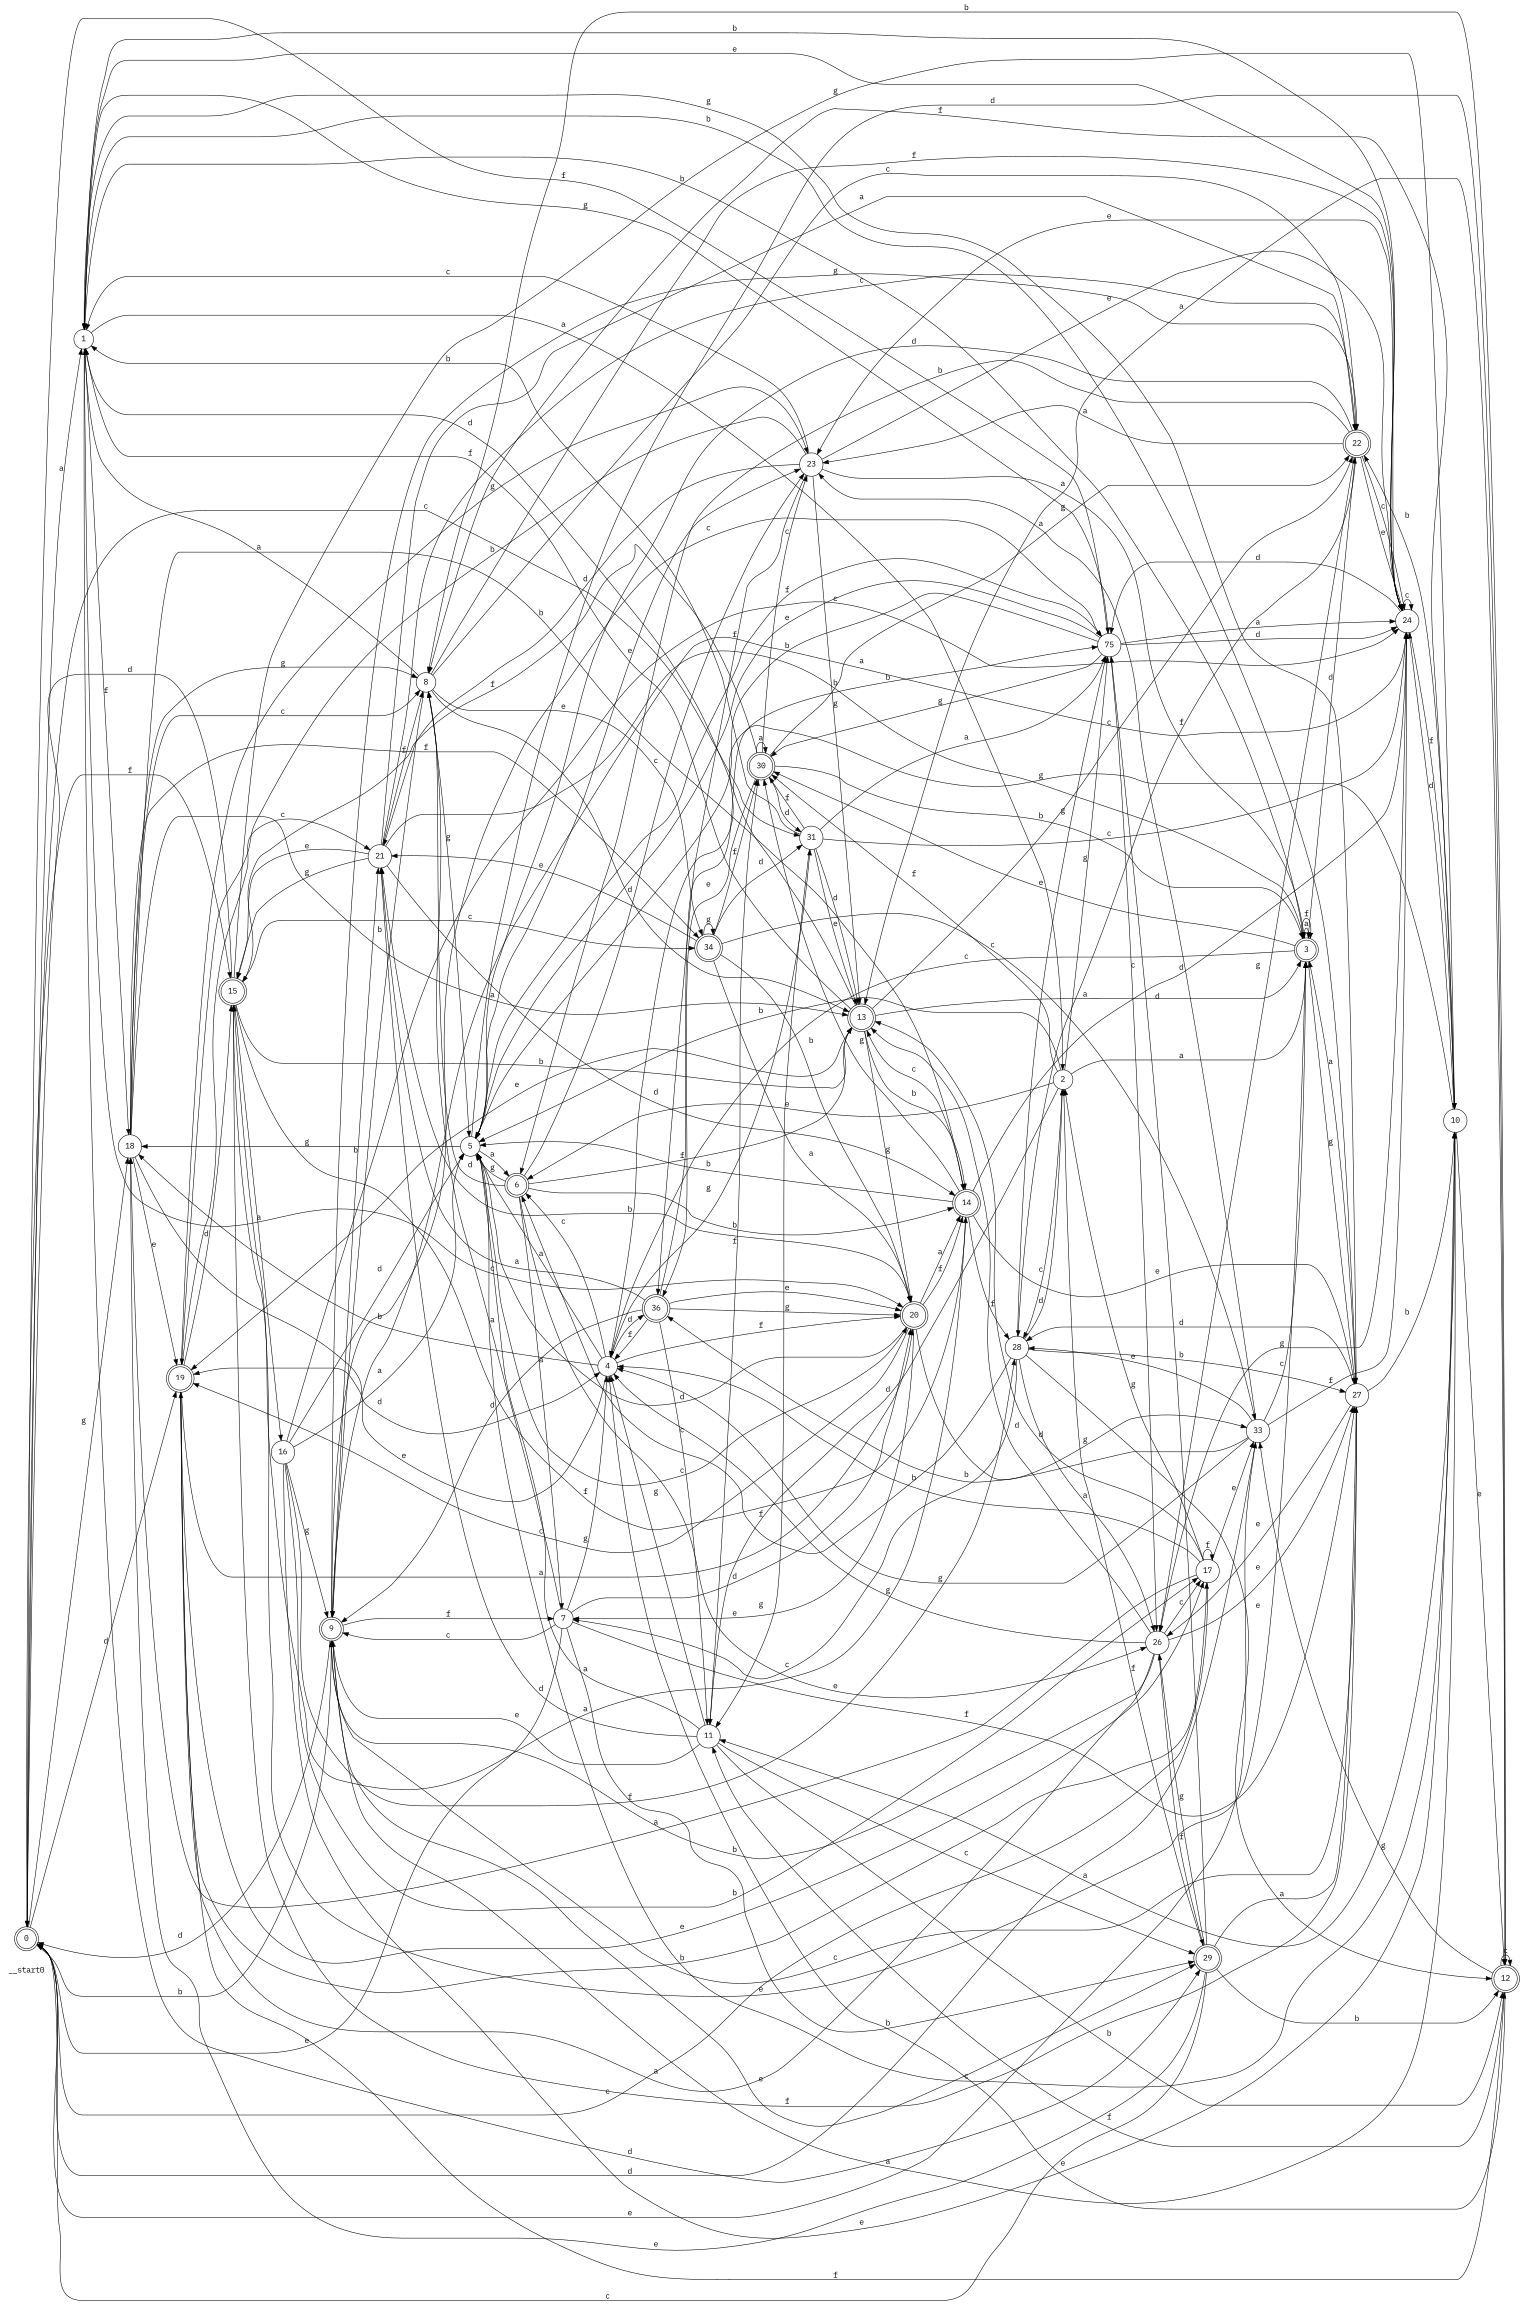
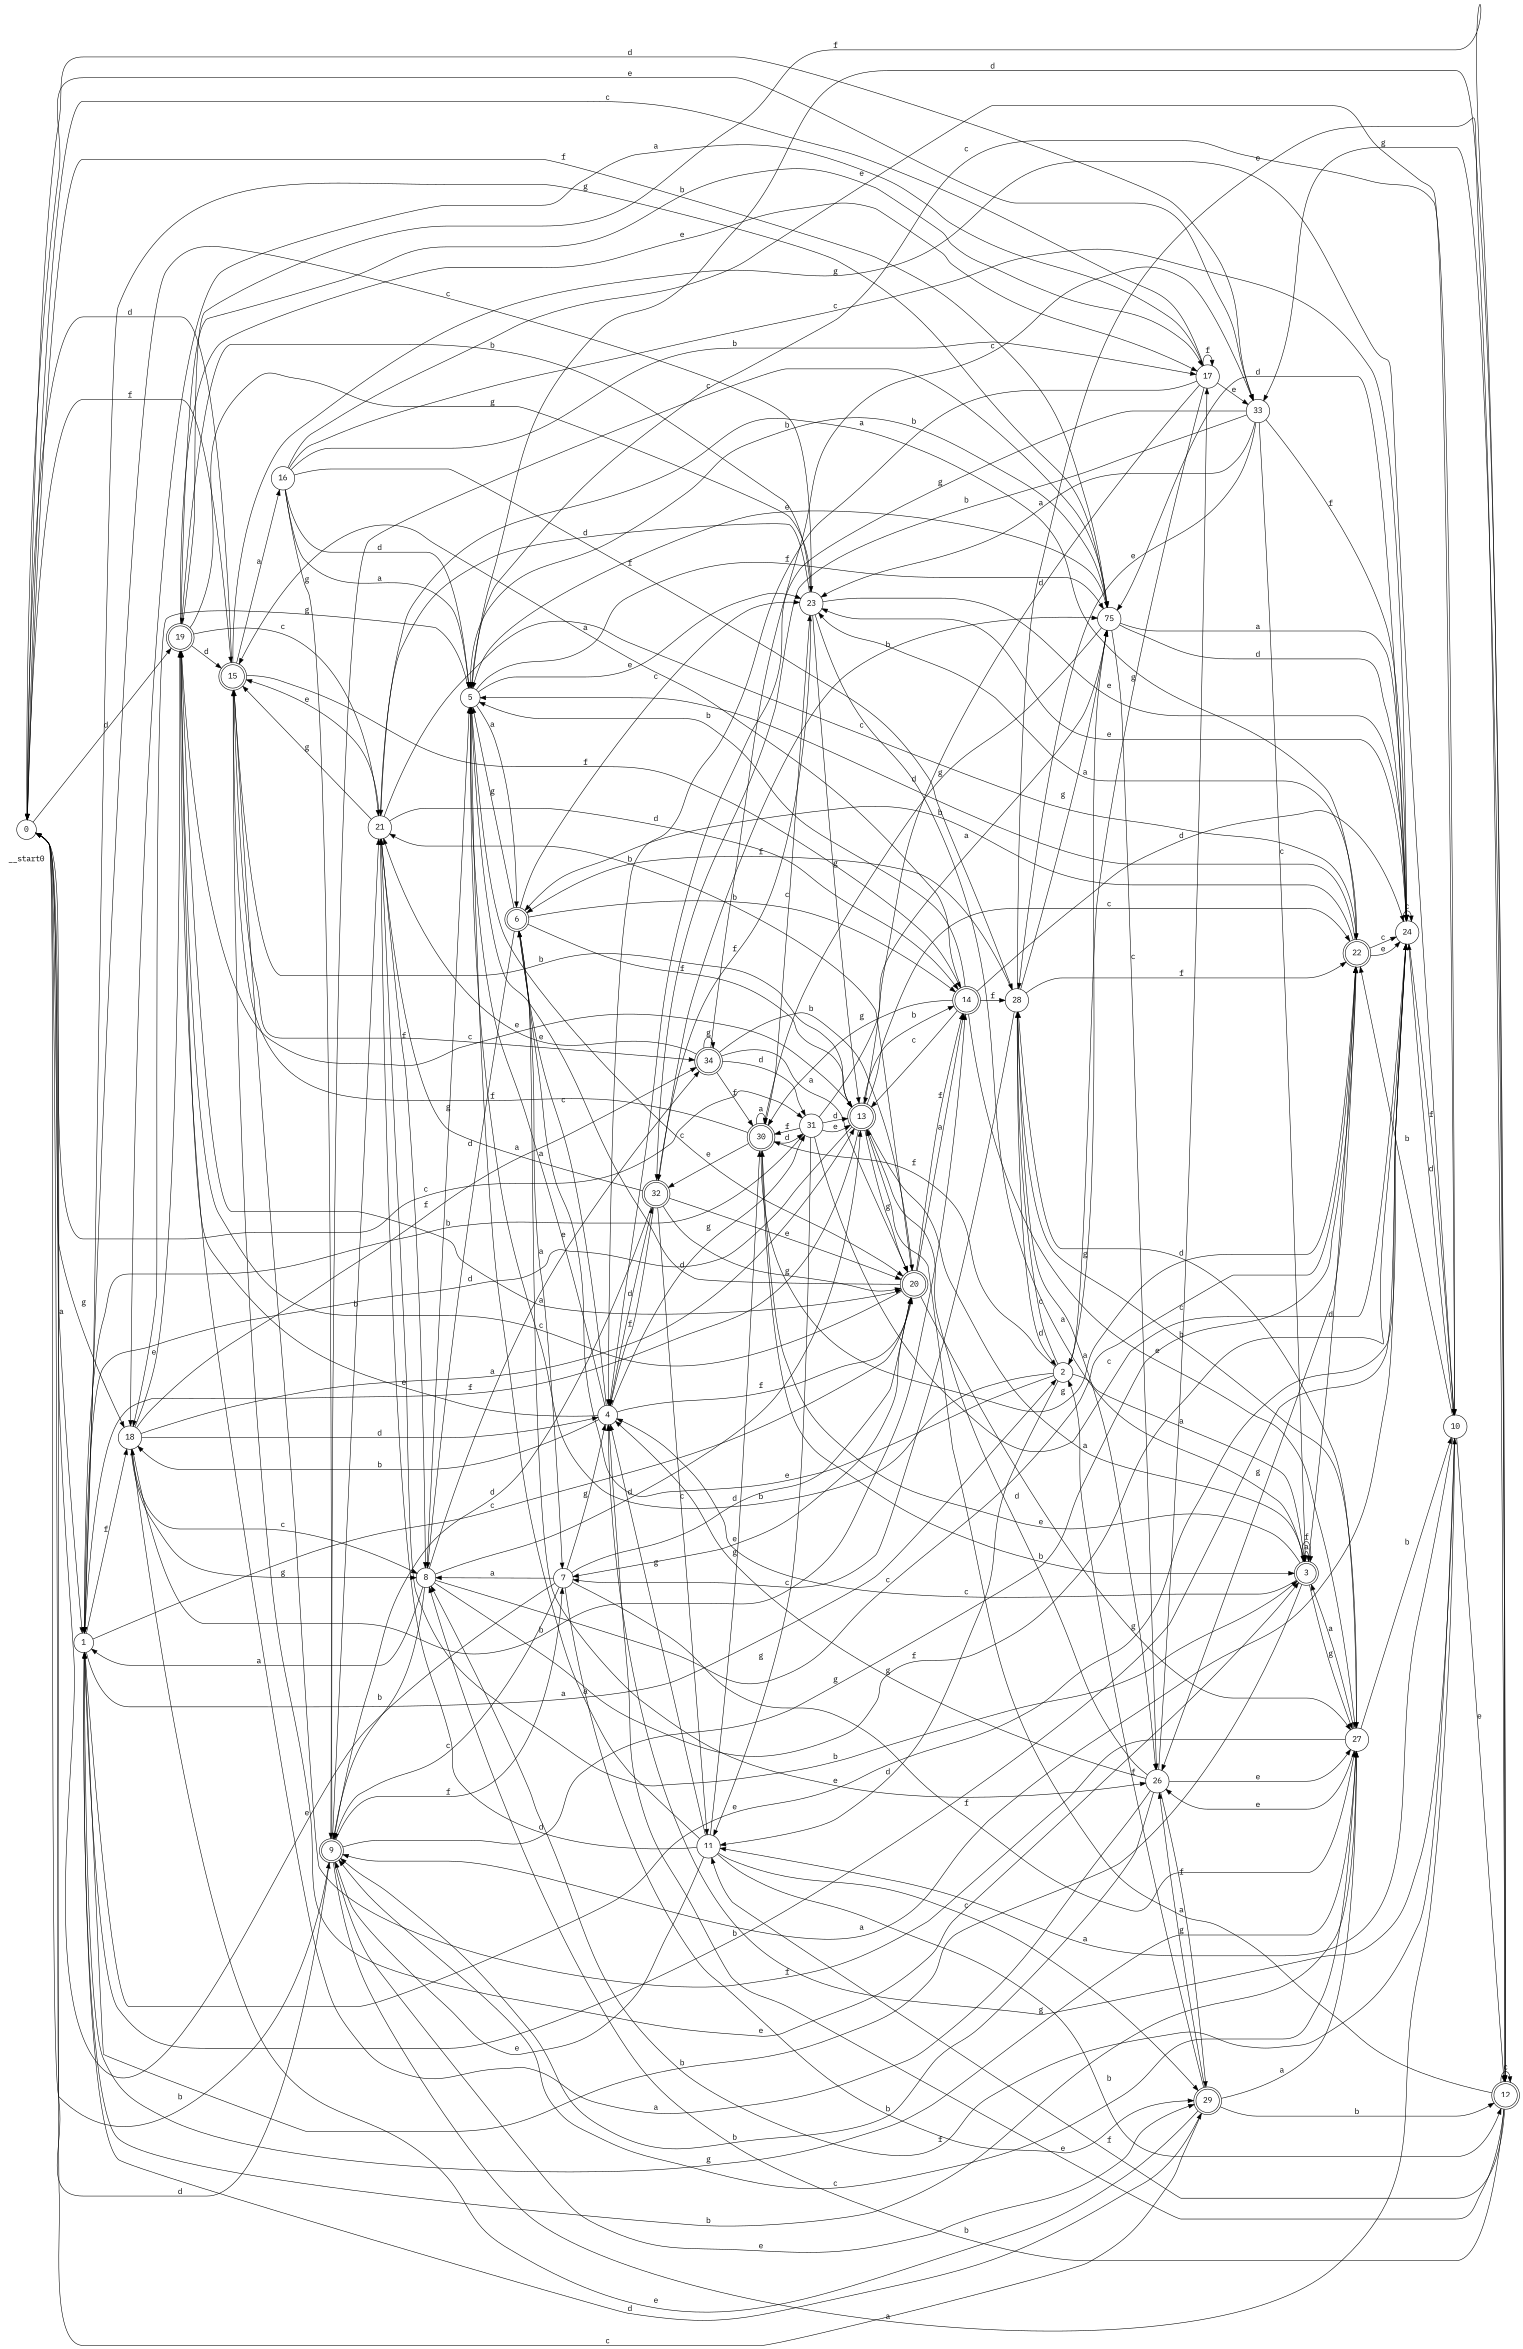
edge "22" -> "28": reversed
edge "24" -> "26": removed, label "g"
edge "11" -> "30": label "f" -> "g"
edge "29" -> "75": removed, label "d"
node "36": label "36" -> "32"
edge "20" -> "33": now "20" -> "27"
node "0": shape doublecircle -> circle
